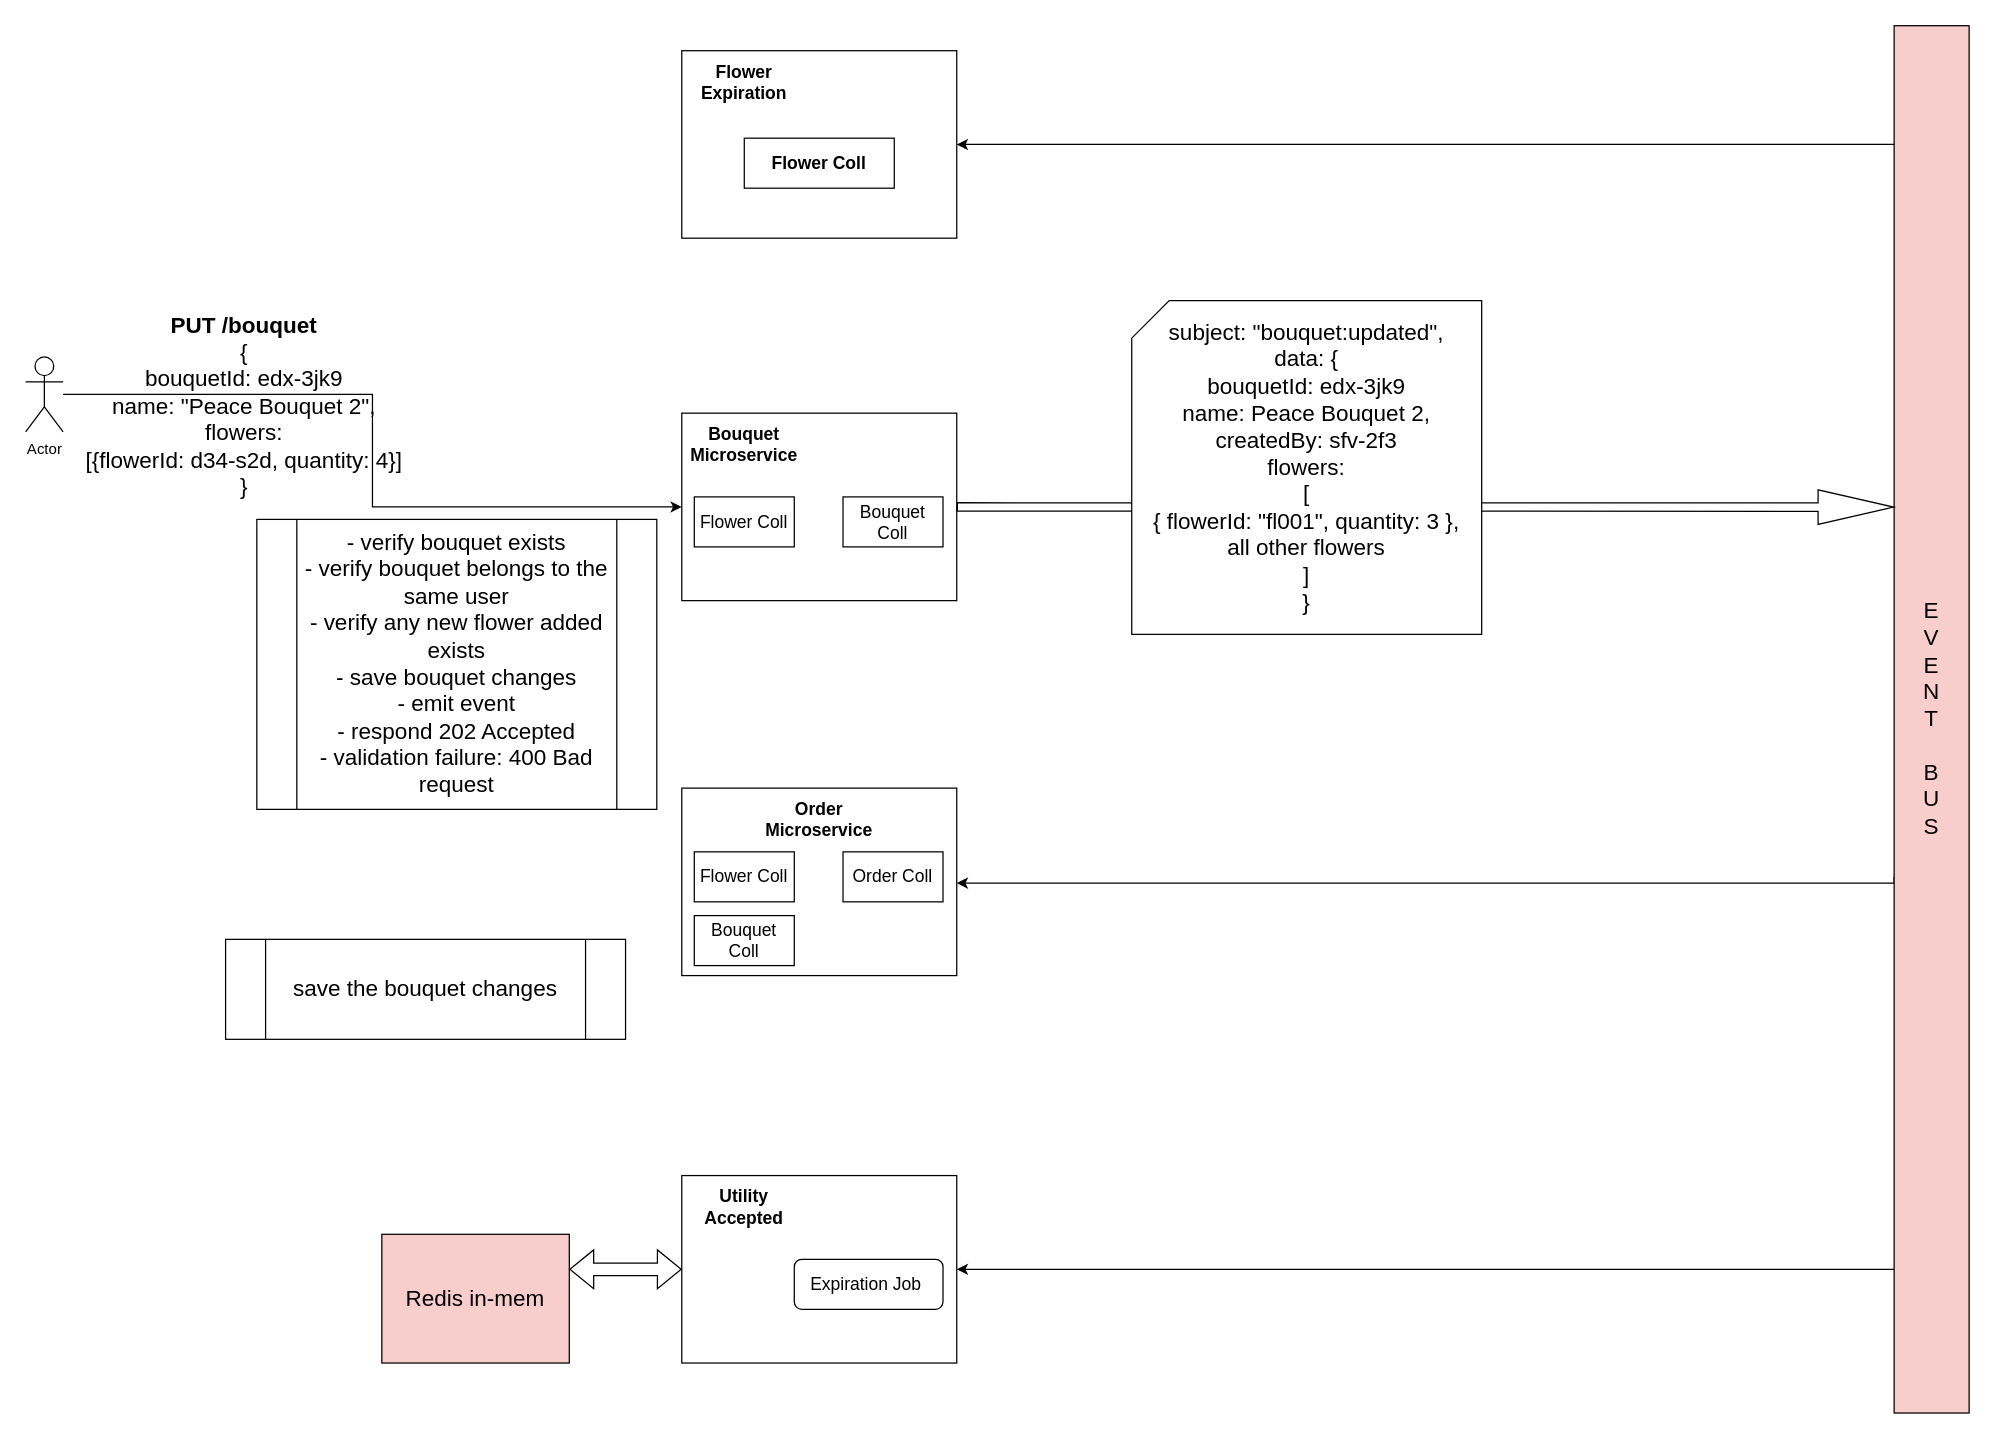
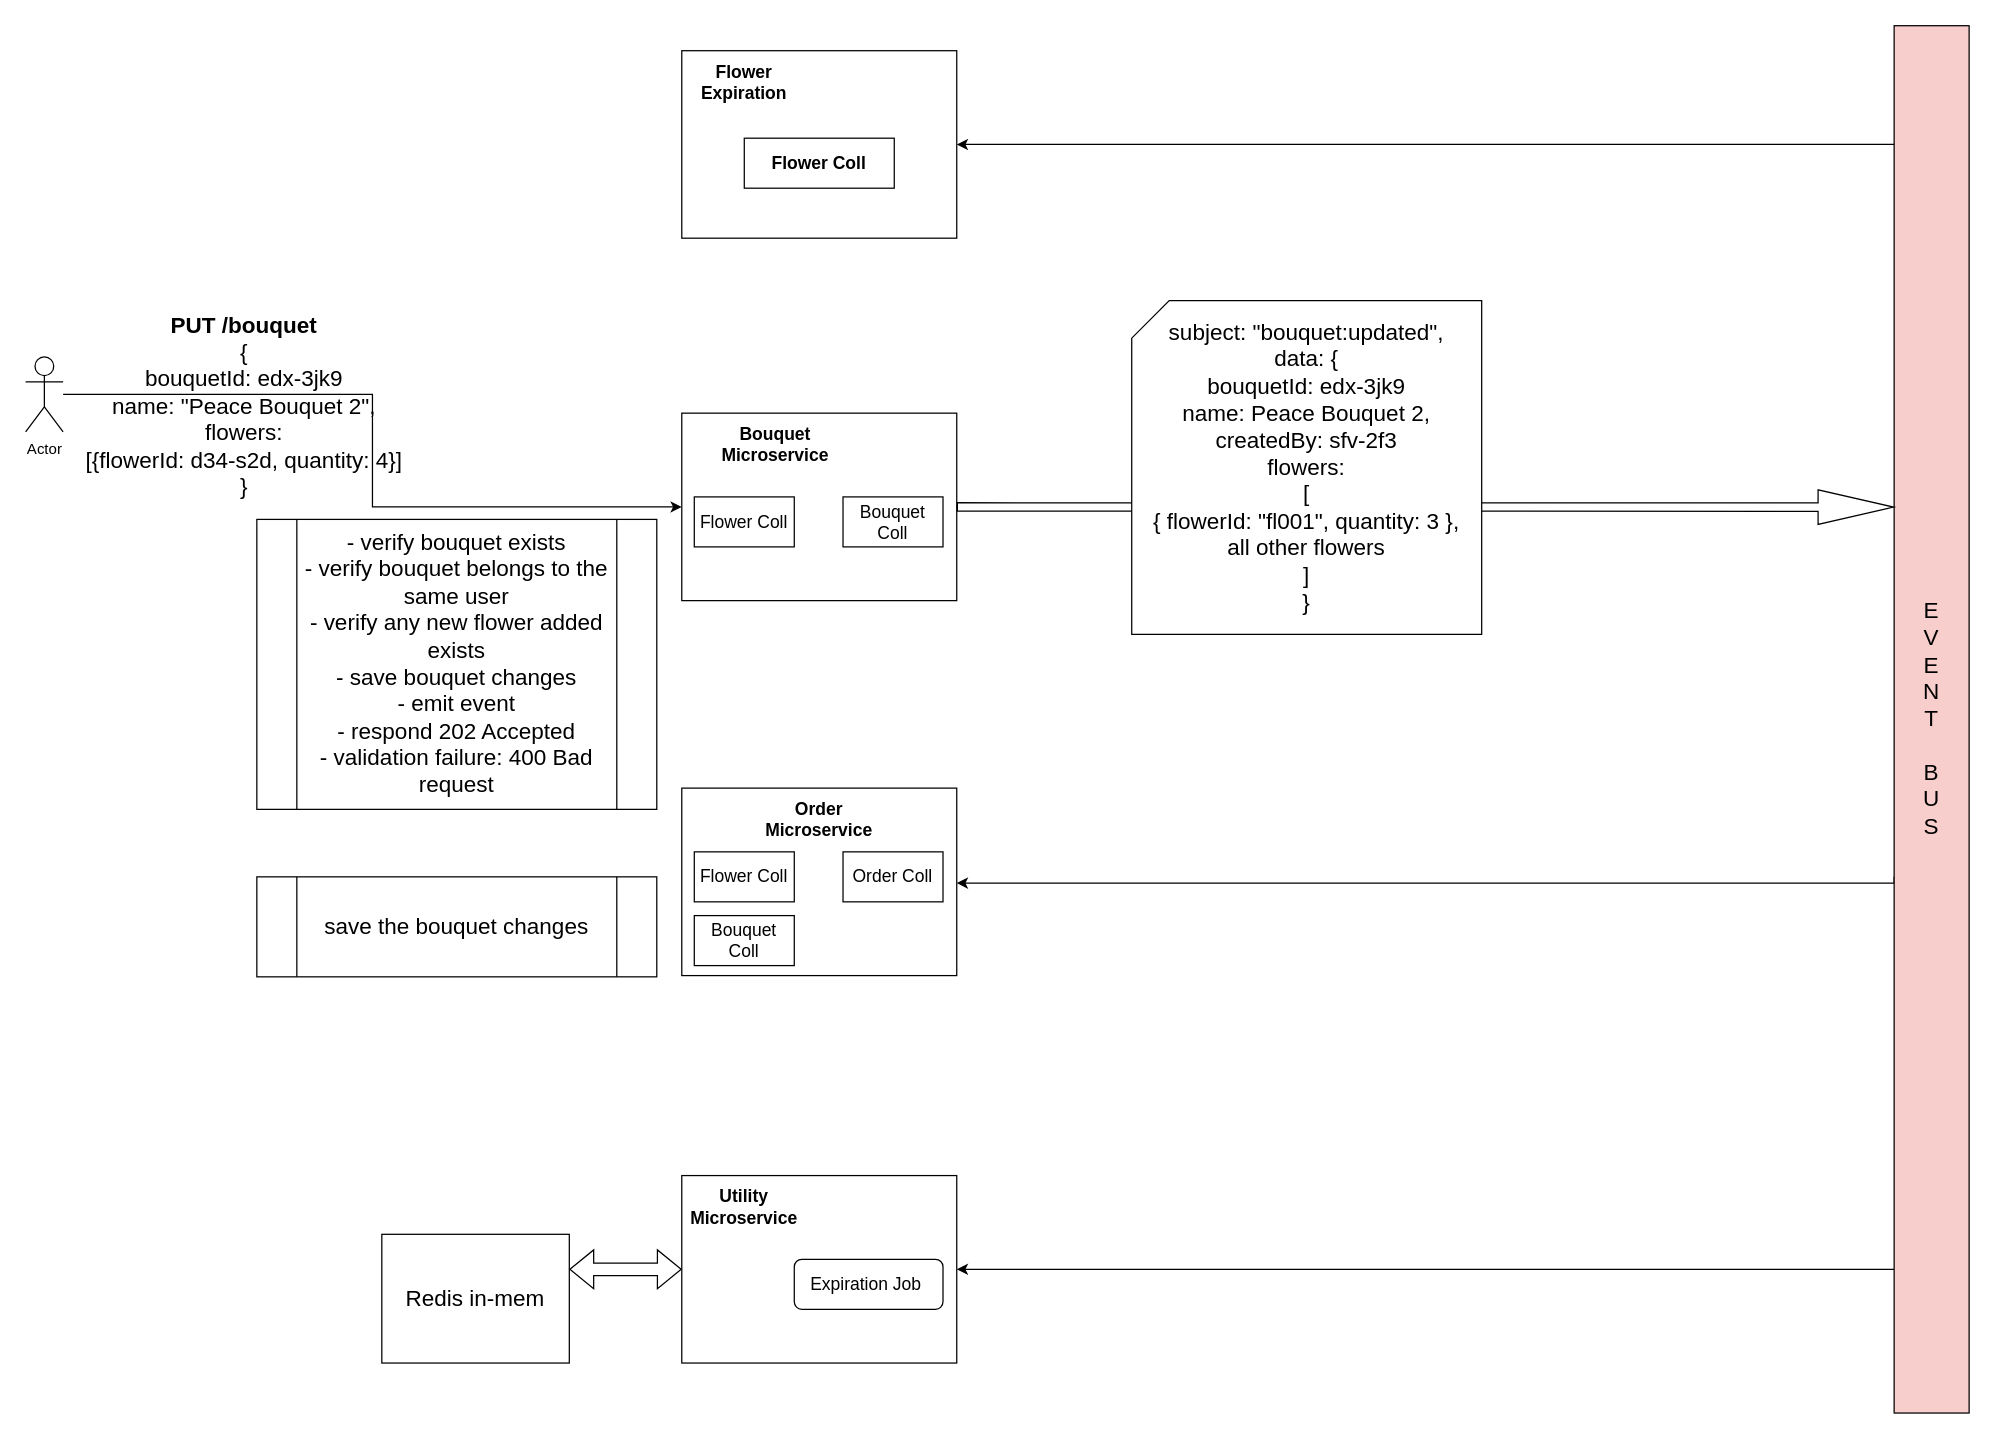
node "Bouquet Microservice": moved (744, 444) -> (776, 444)
node "save the bouquet changes": moved (426, 989) -> (457, 927)
node "Utility Accepted": label "Utility Accepted" -> "Utility Microservice"
node "Redis in-mem": fillcolor #f8cecc -> #ffffff
